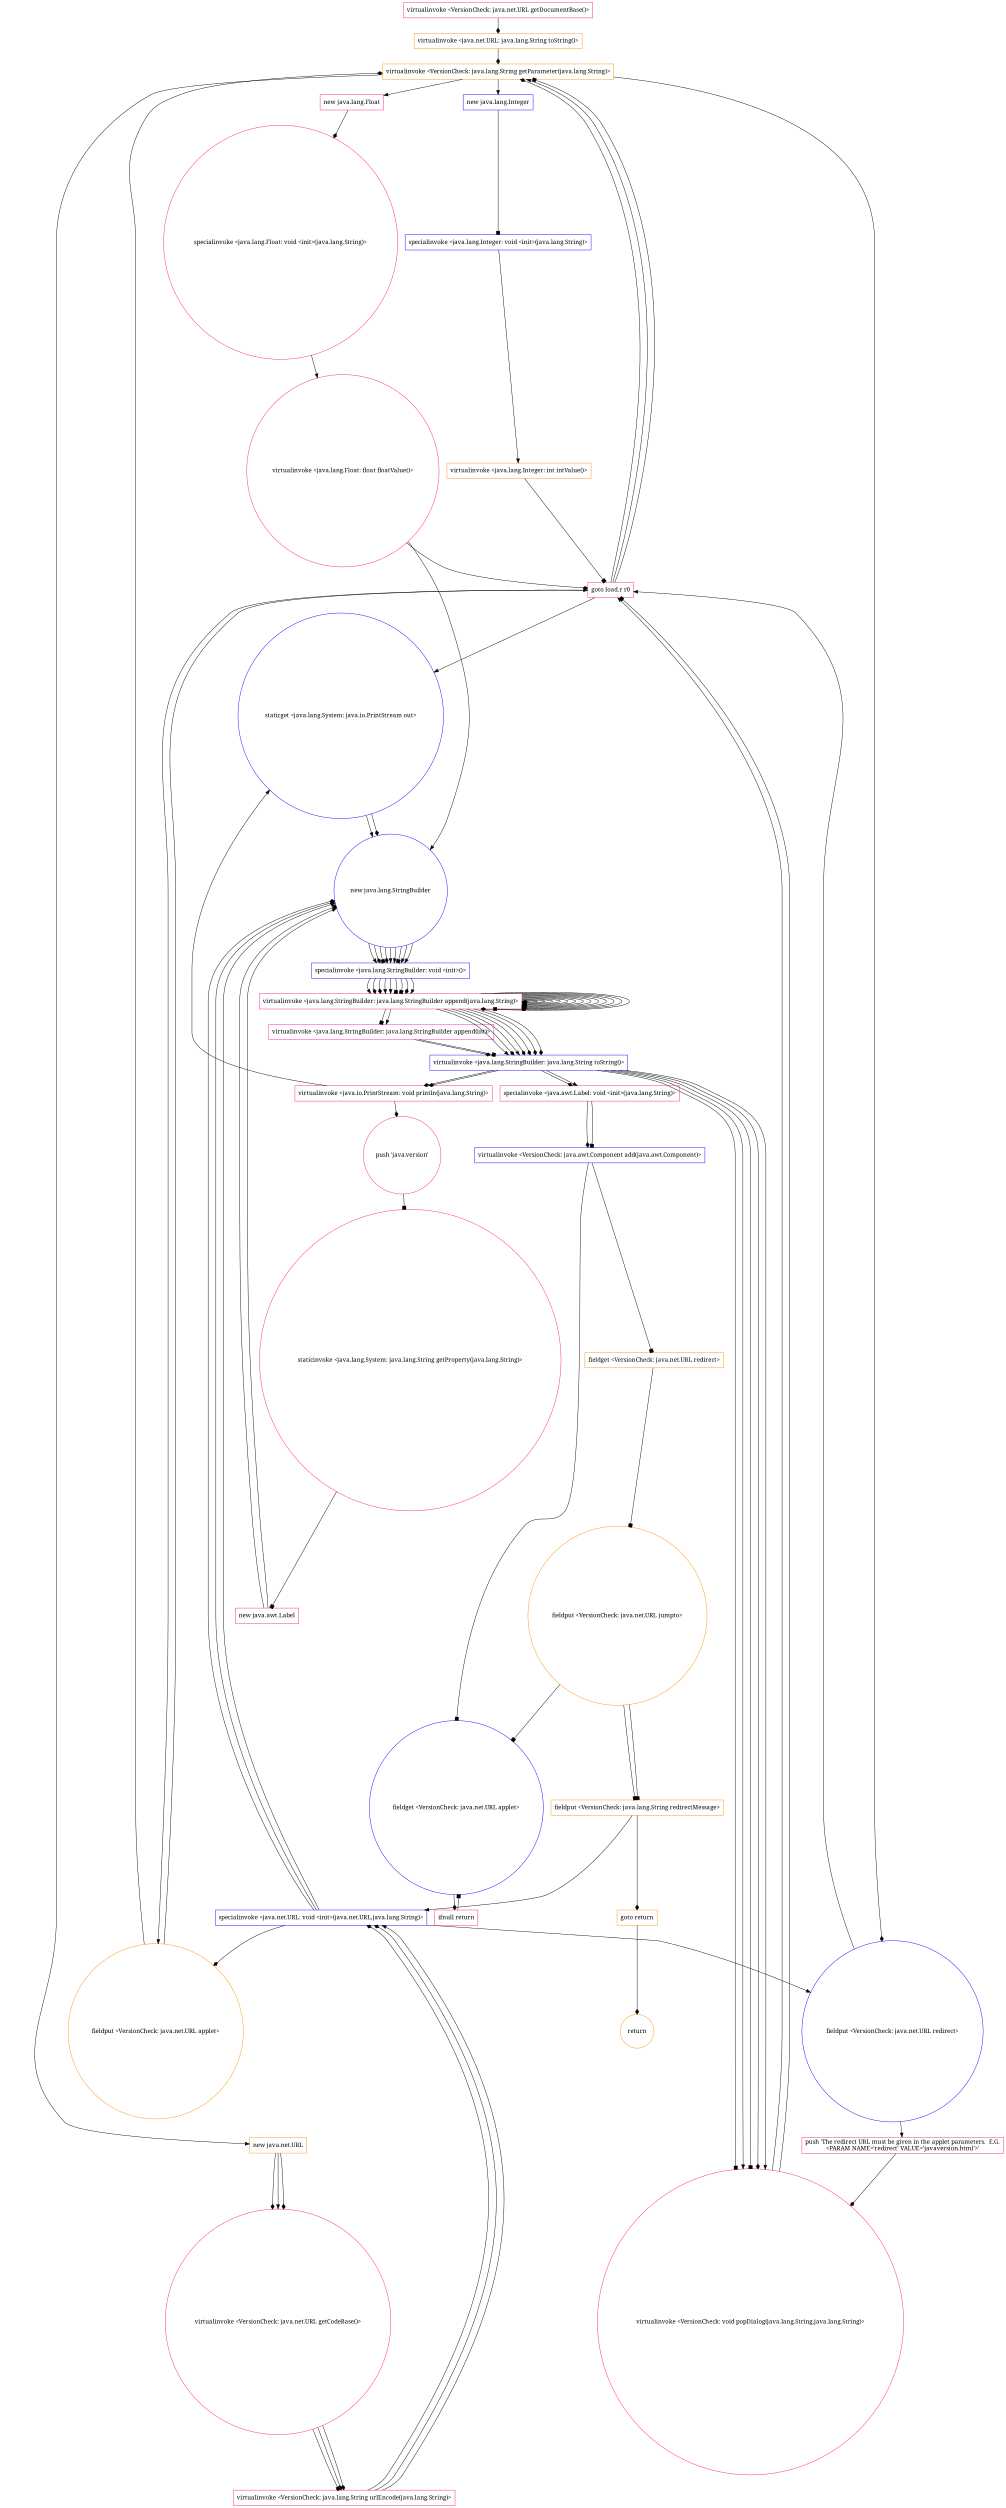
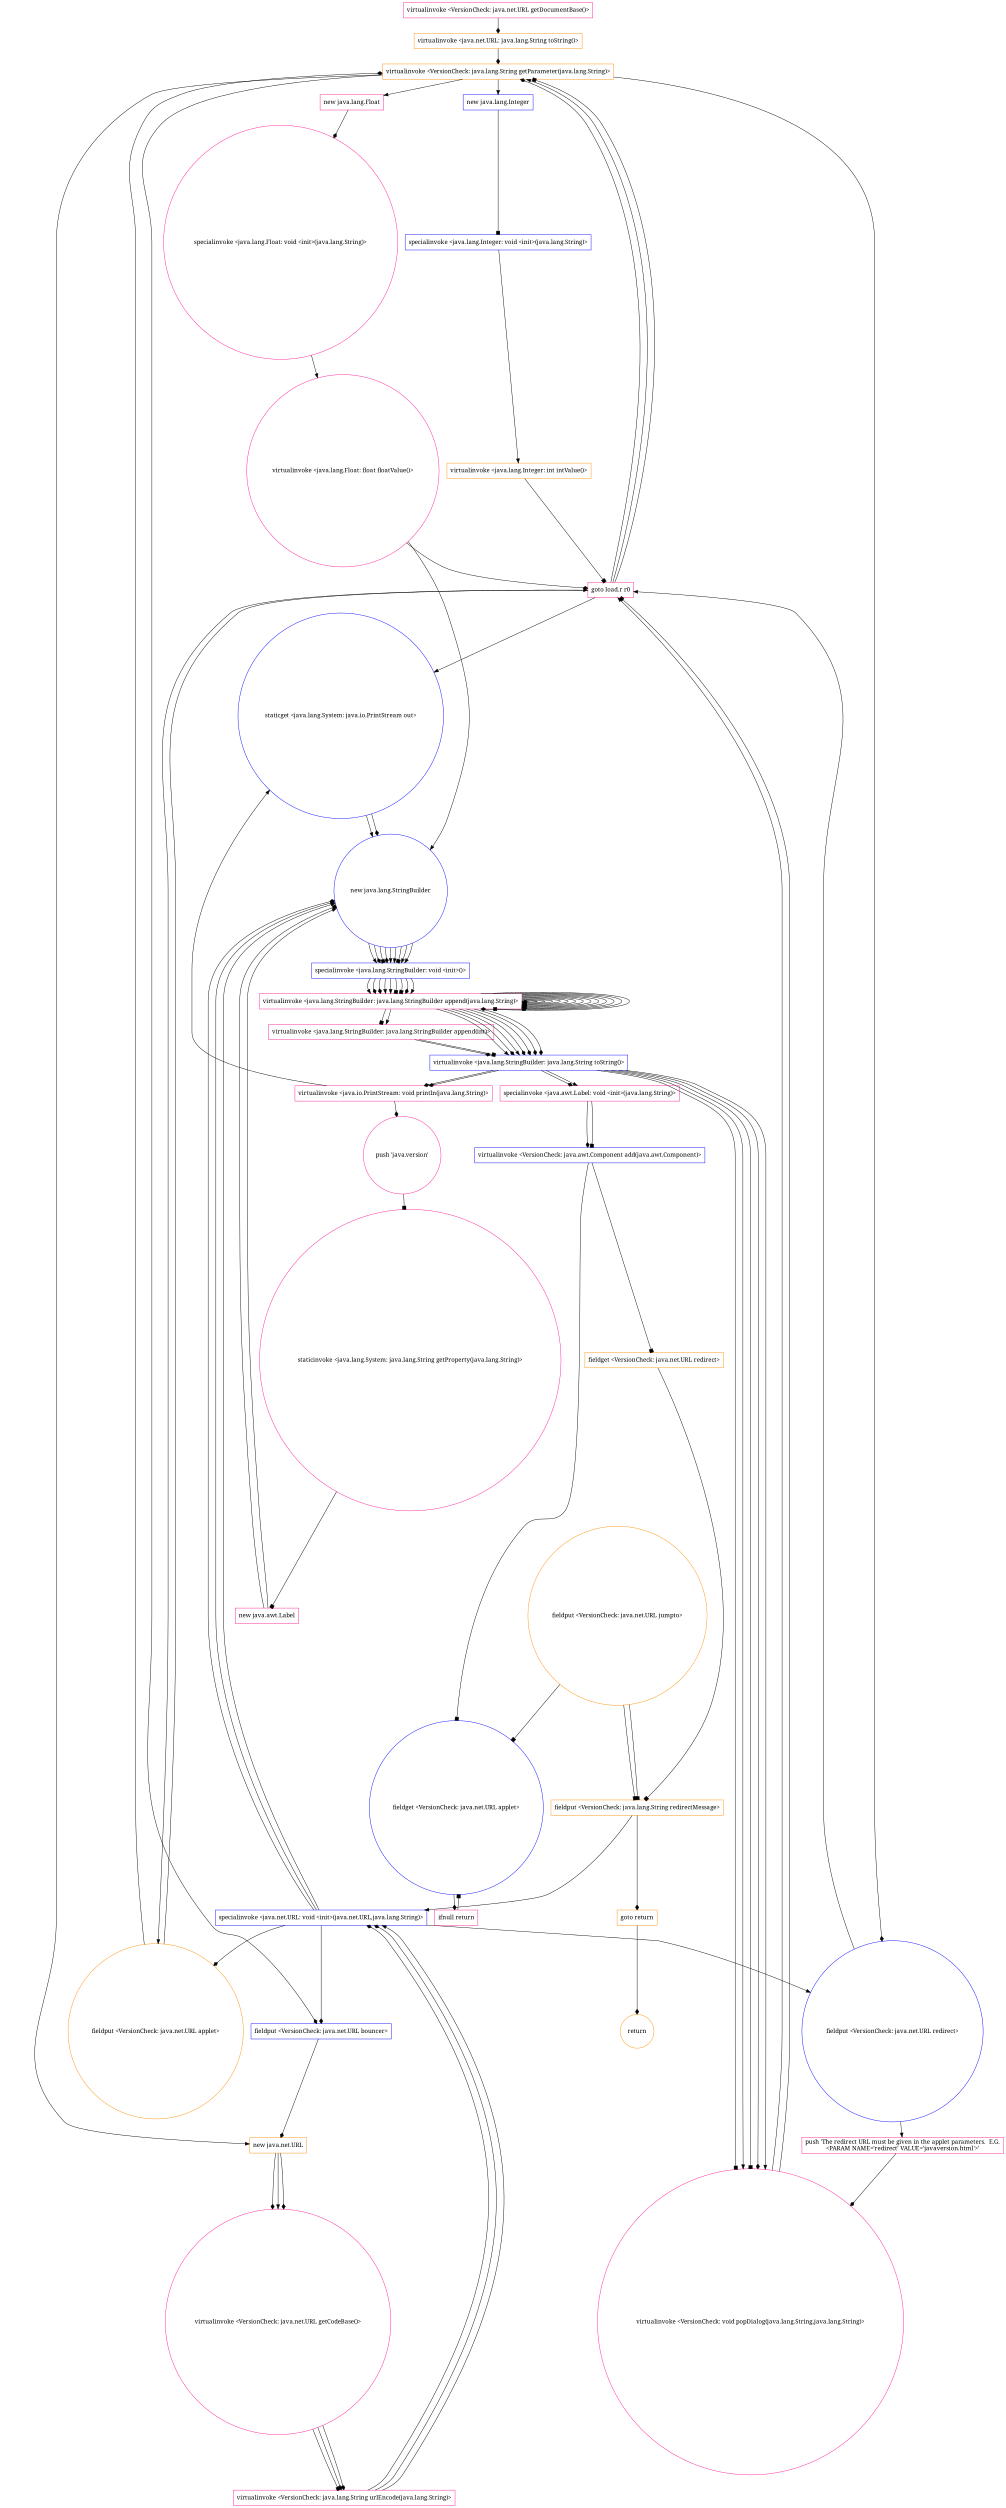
edge "fieldget <VersionCheck: java.net.URL redirect>" -> "fieldput <VersionCheck: java.net.URL jumpto>": now "fieldget <VersionCheck: java.net.URL redirect>" -> "fieldput <VersionCheck: java.lang.String redirectMessage>"
node "fieldput <VersionCheck: java.net.URL bouncer>": added
